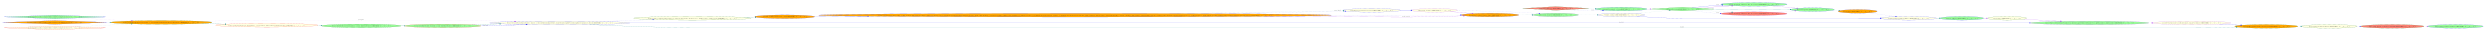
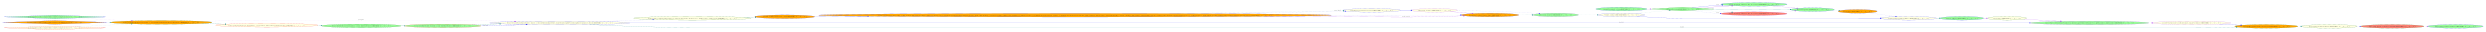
node "TimeoutException e@@@26@@@['1', '1', '0']": removed
